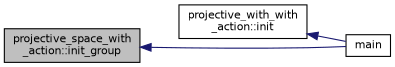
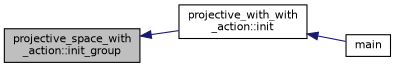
edge "main" -> "projective_space_with _action::init_group": now "projective_with_with _action::init" -> "projective_space_with _action::init_group"
